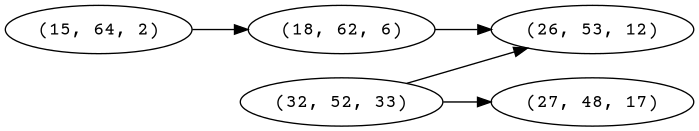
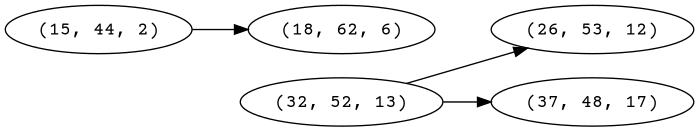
node "(15, 64, 2)": label "(15, 64, 2)" -> "(15, 44, 2)"
edge "(18, 62, 6)" -> "(26, 53, 12)": removed
node "(32, 52, 33)": label "(32, 52, 33)" -> "(32, 52, 13)"
node "(27, 48, 17)": label "(27, 48, 17)" -> "(37, 48, 17)"
